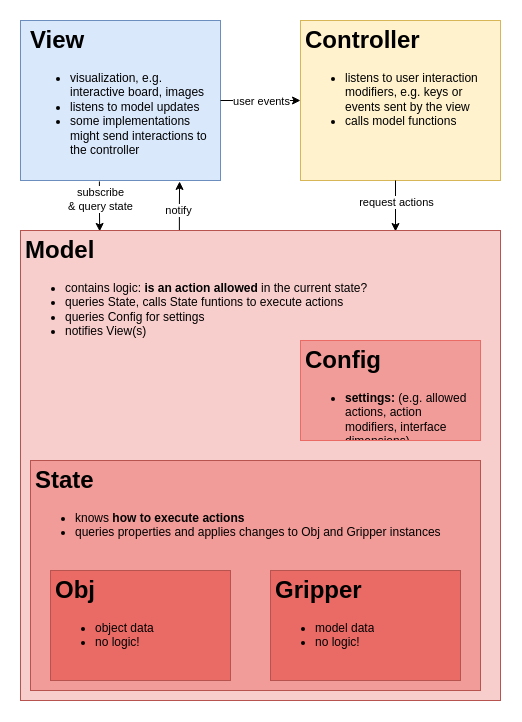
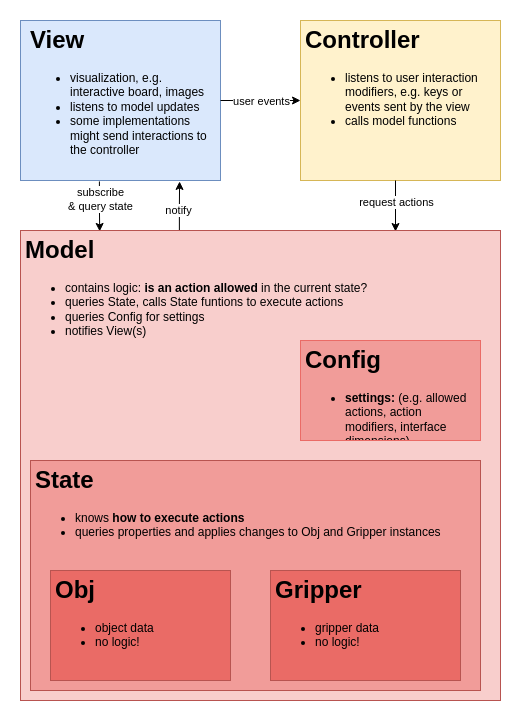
node "Gripper model data no logic!": label "Gripper model data no logic!" -> "Gripper gripper data no logic!"
